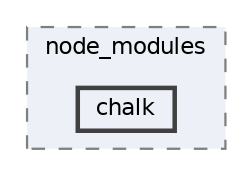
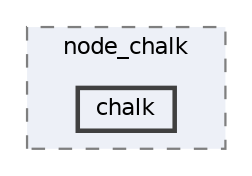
cluster "node_modules": label "node_modules" -> "node_chalk"
